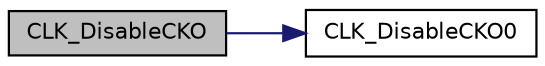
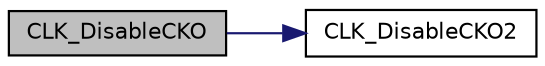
node "CLK_DisableCKO0": label "CLK_DisableCKO0" -> "CLK_DisableCKO2"
